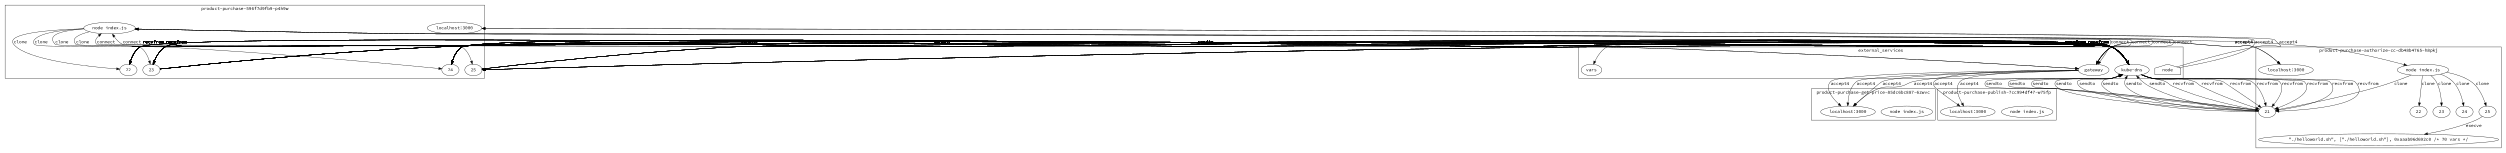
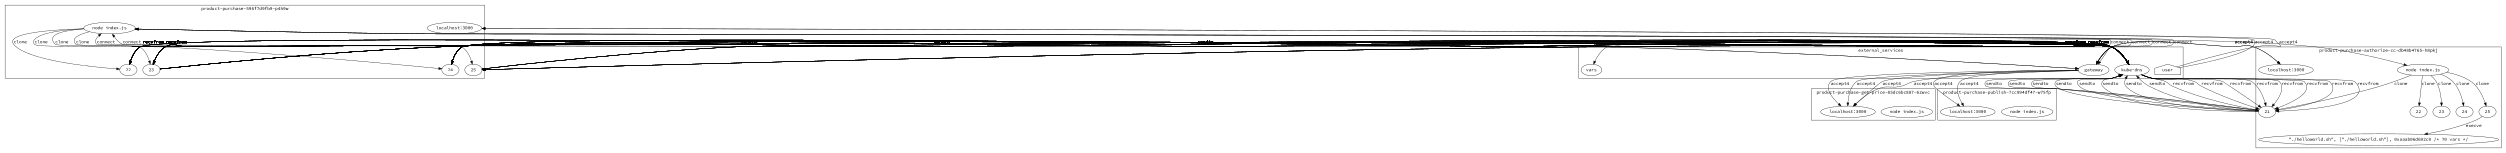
node "node": label "node" -> "user"
